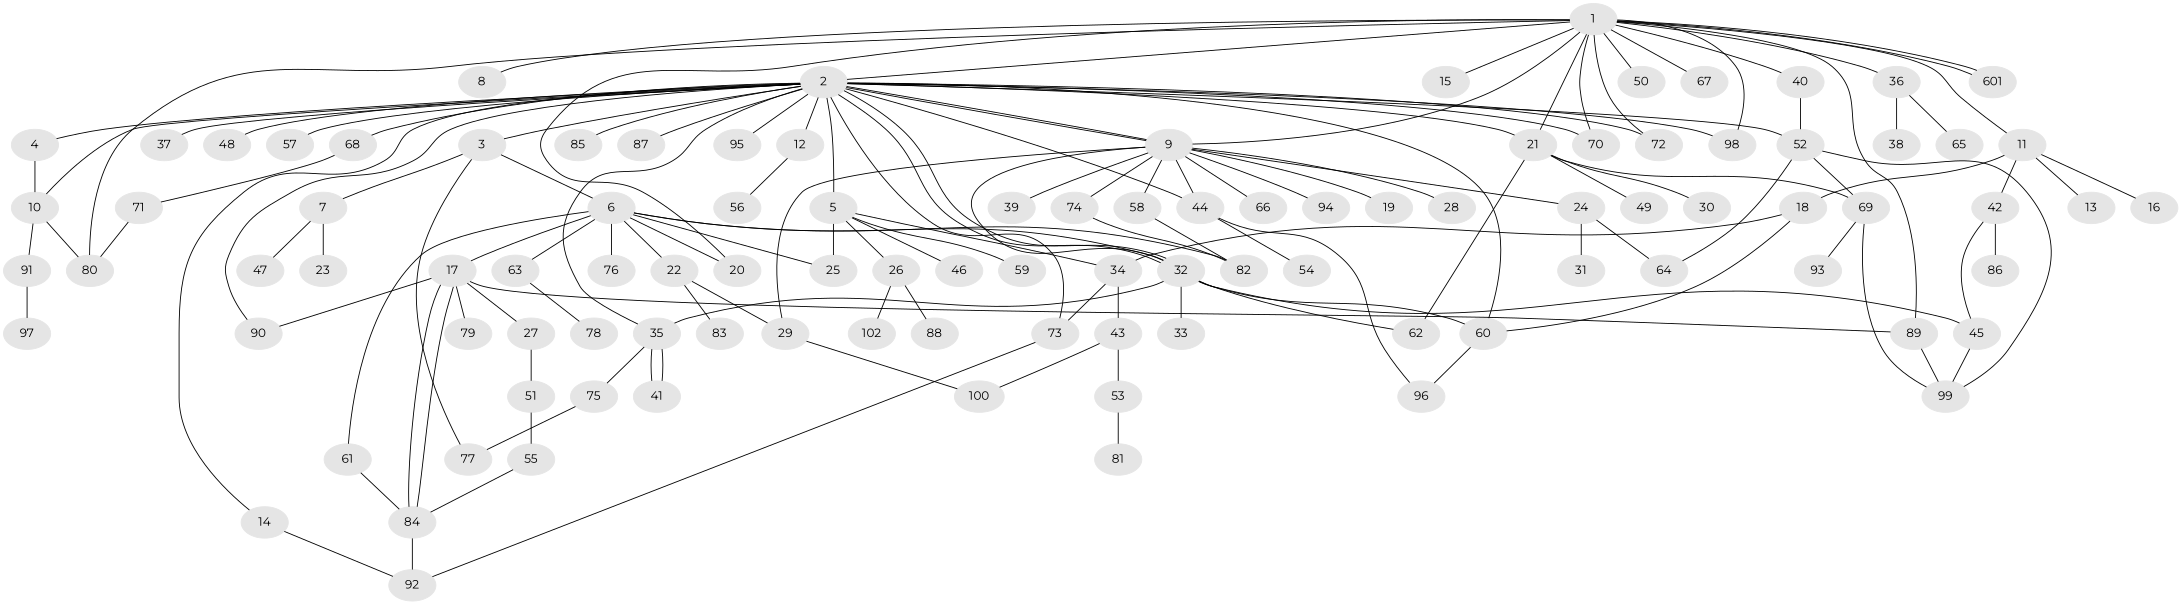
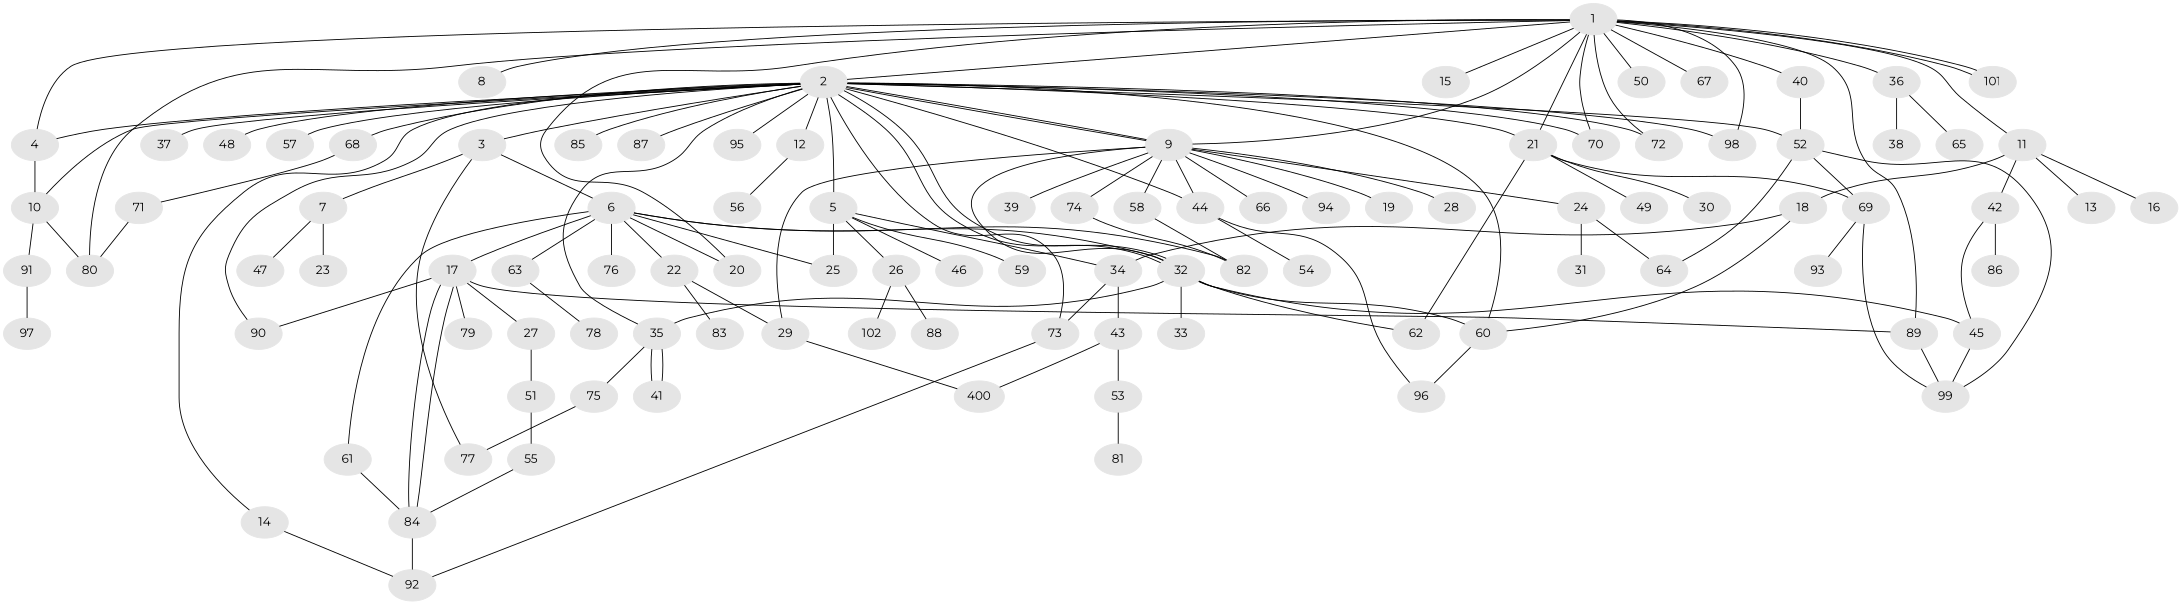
edge "1" -- "4": added
node "601": label "601" -> "101"
node "100": label "100" -> "400"
